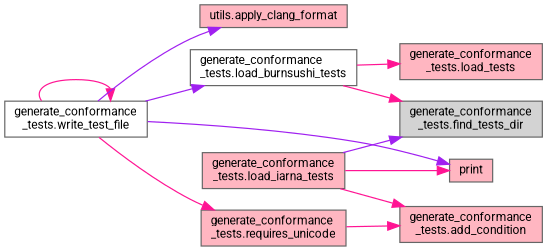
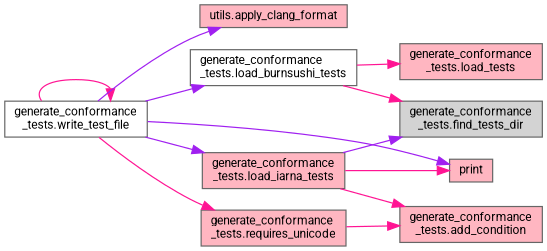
edge "generate_conformance _tests.write_test_file" -> "generate_conformance _tests.load_iarna_tests": added
